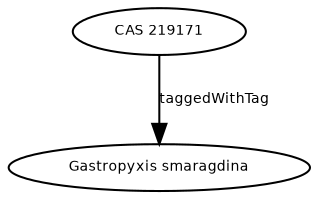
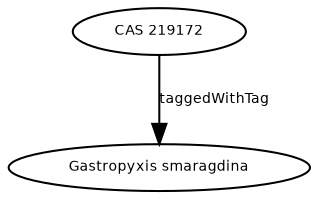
node "CAS 219171": label "CAS 219171" -> "CAS 219172"
